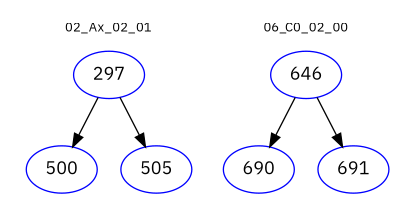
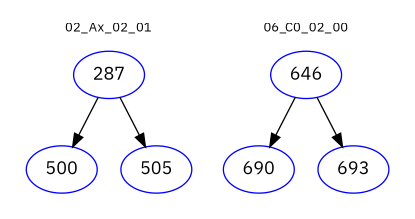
node "297": label "297" -> "287"
node "691": label "691" -> "693"
